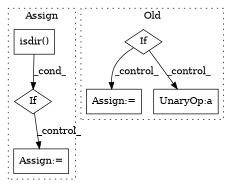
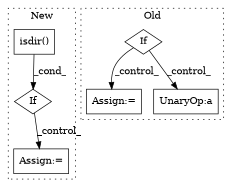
cluster "Assign": label "Assign" -> "New"
